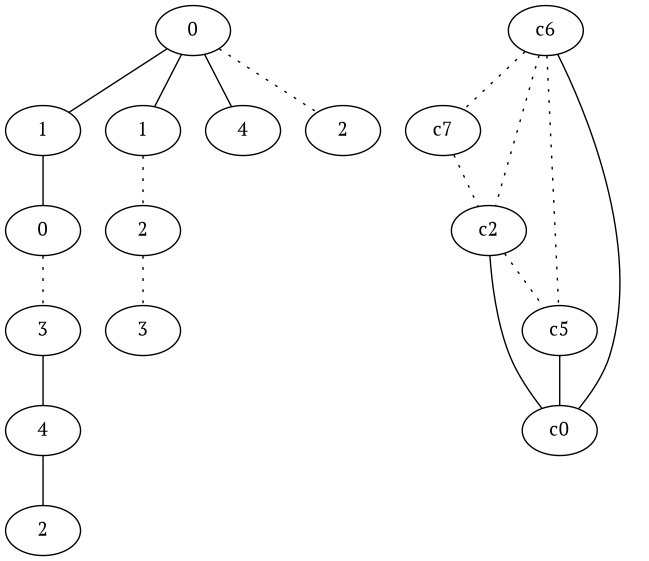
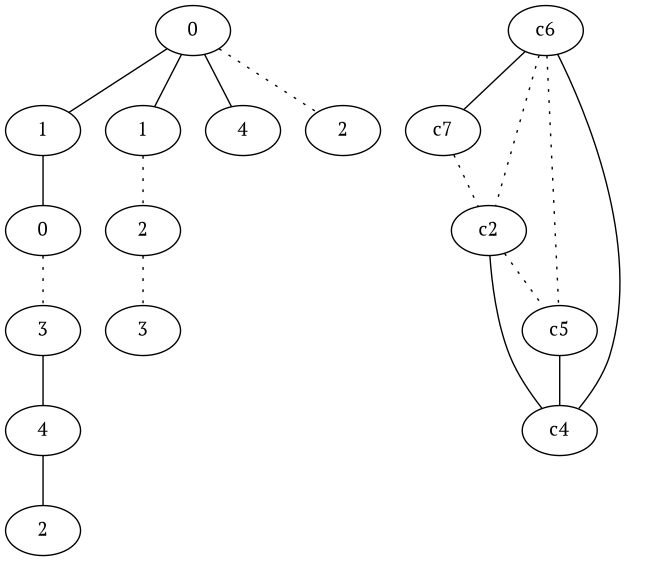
edge "c6" -- "c7": style dotted -> solid
node "c0": label "c0" -> "c4"
